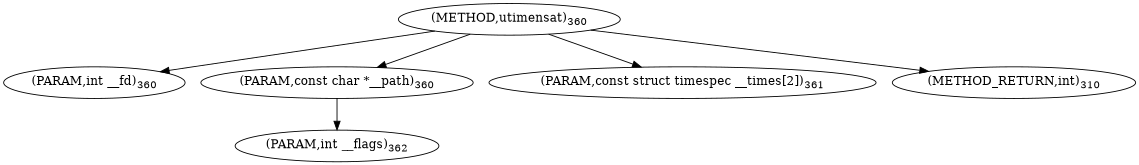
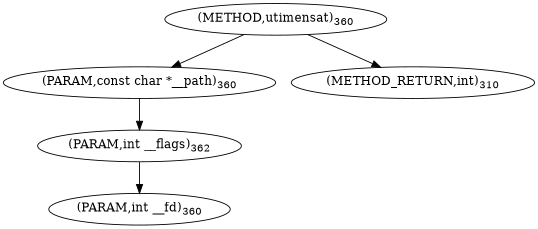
edge "(METHOD,utimensat)" -> "(PARAM,int __fd)": now "(PARAM,int __flags)" -> "(PARAM,int __fd)"
node "(PARAM,const struct timespec __times[2])": removed
